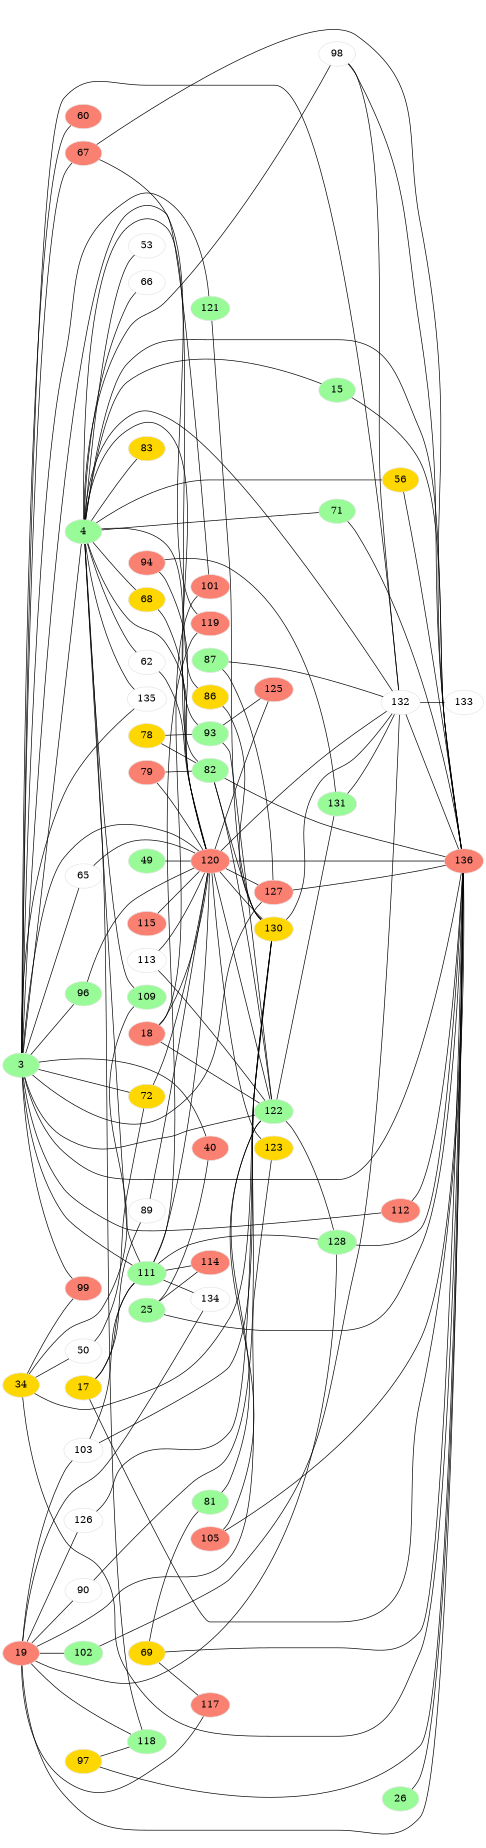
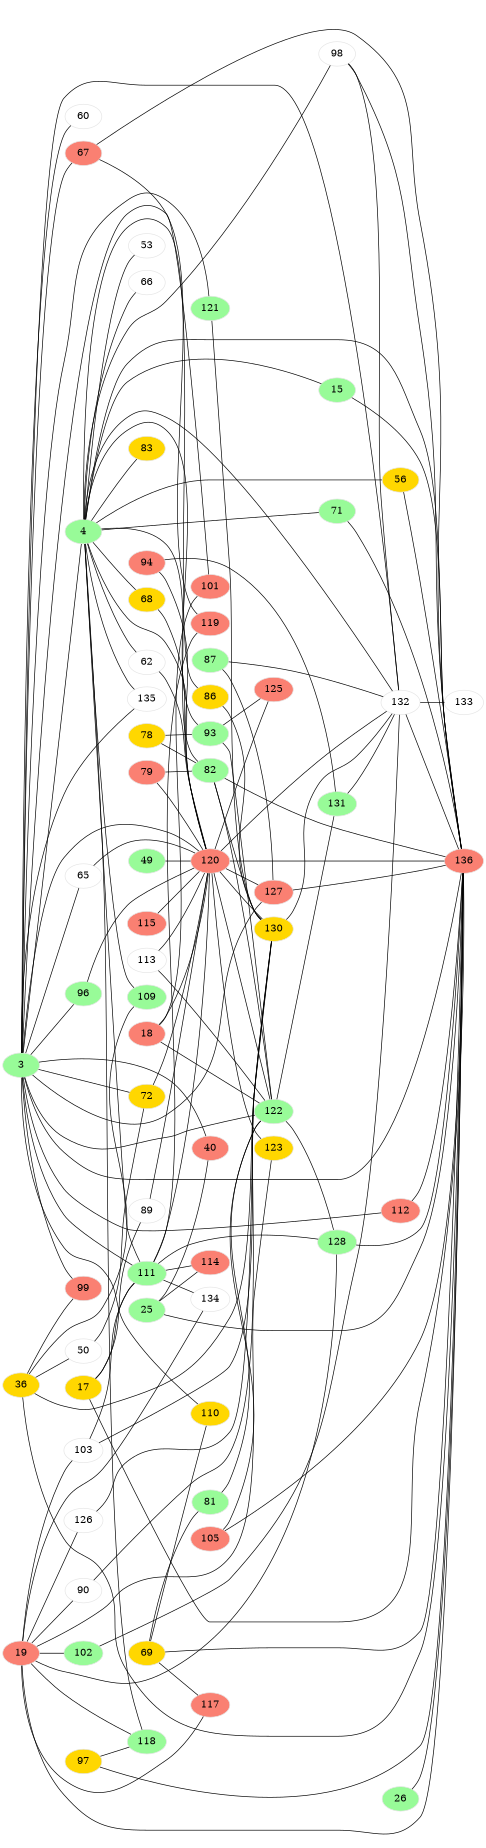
node "60": fillcolor salmon -> white
node "34": label "34" -> "36"
node "110": added
